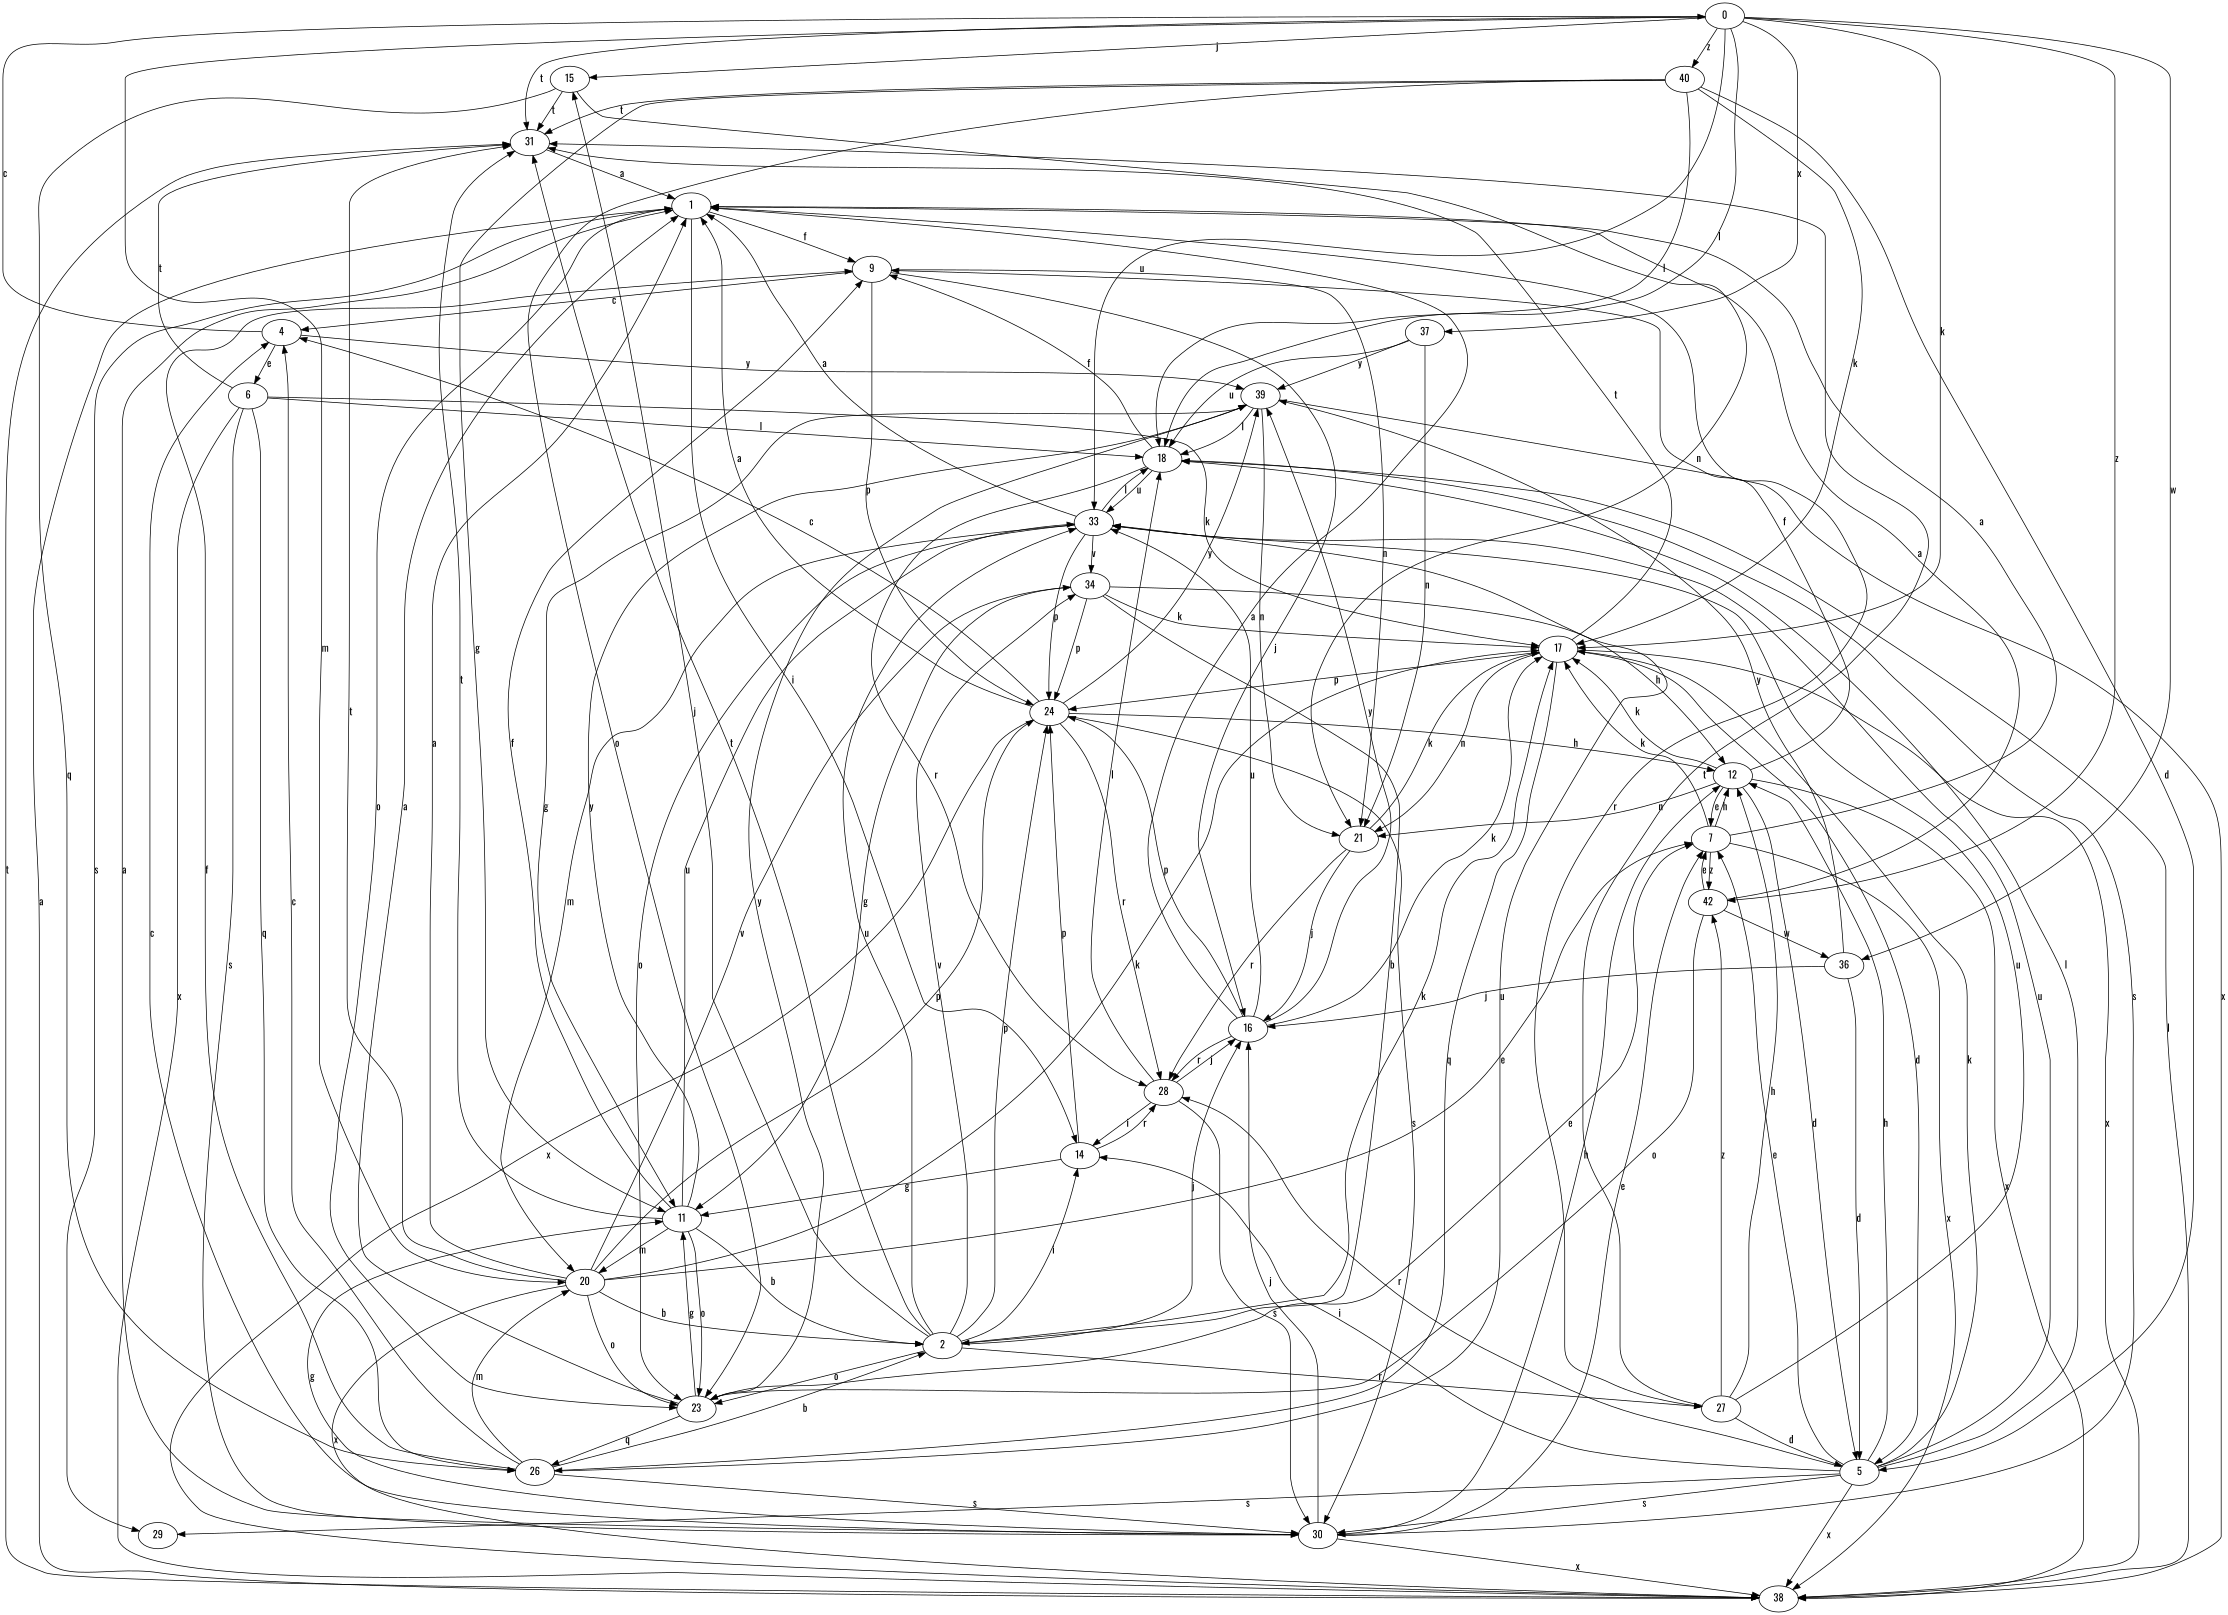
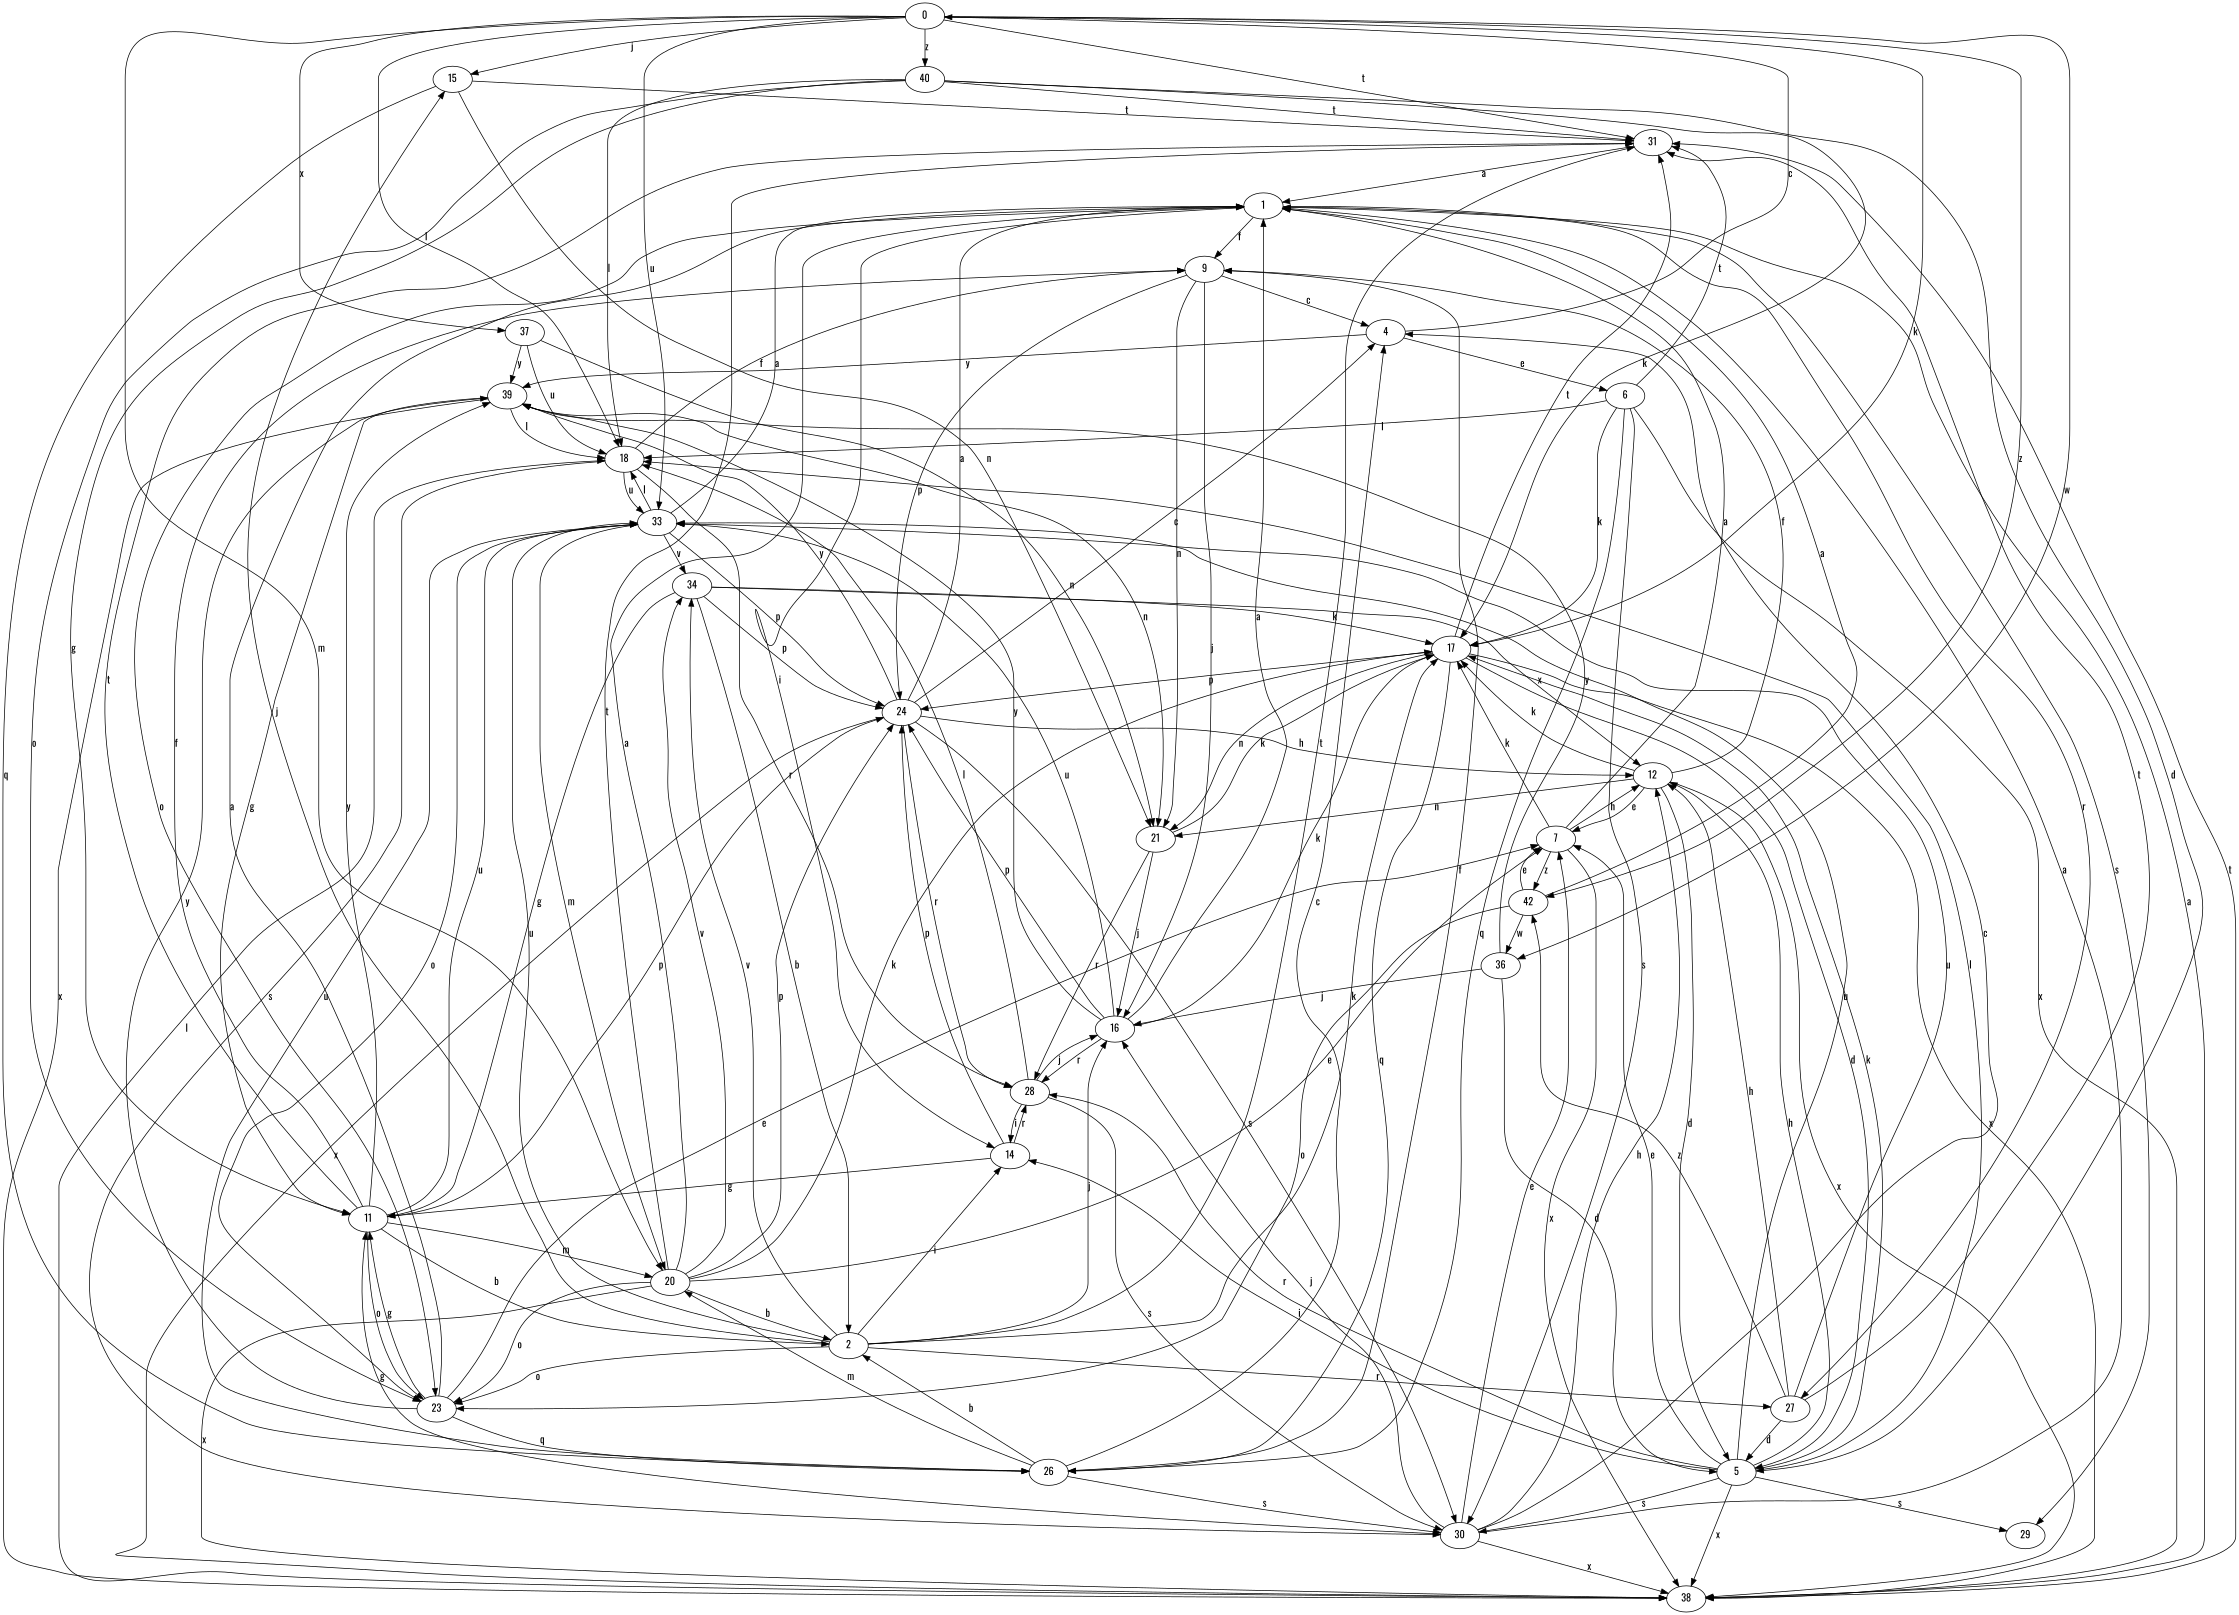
edge "34" -> "12": label "h" -> "x"
edge "2" -> "24": now "11" -> "24"
